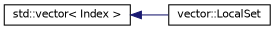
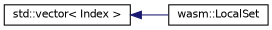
node "vector::LocalSet": label "vector::LocalSet" -> "wasm::LocalSet"
